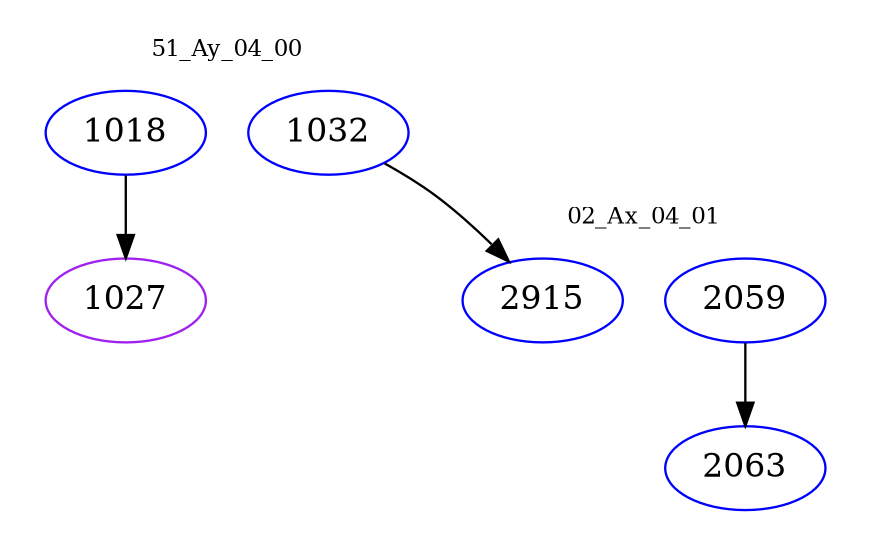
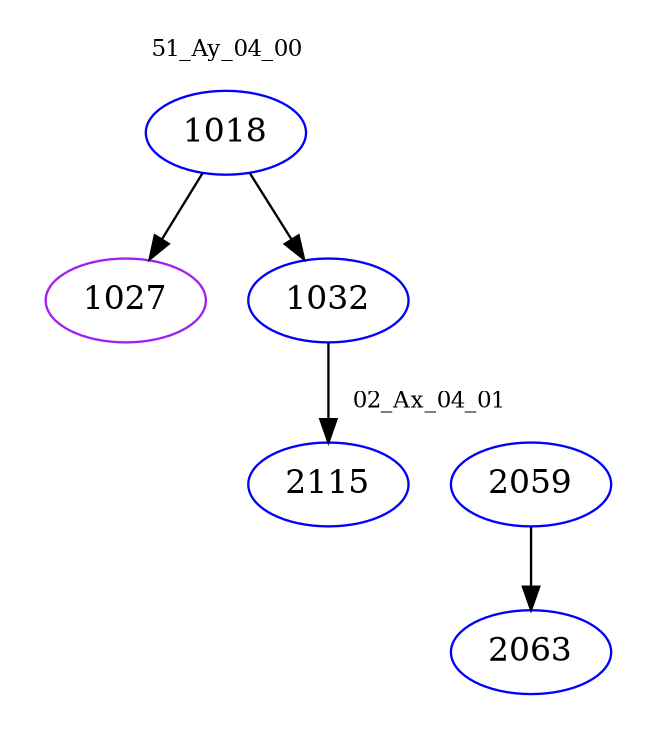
edge "1018" -> "1032": added
node "2915": label "2915" -> "2115"
